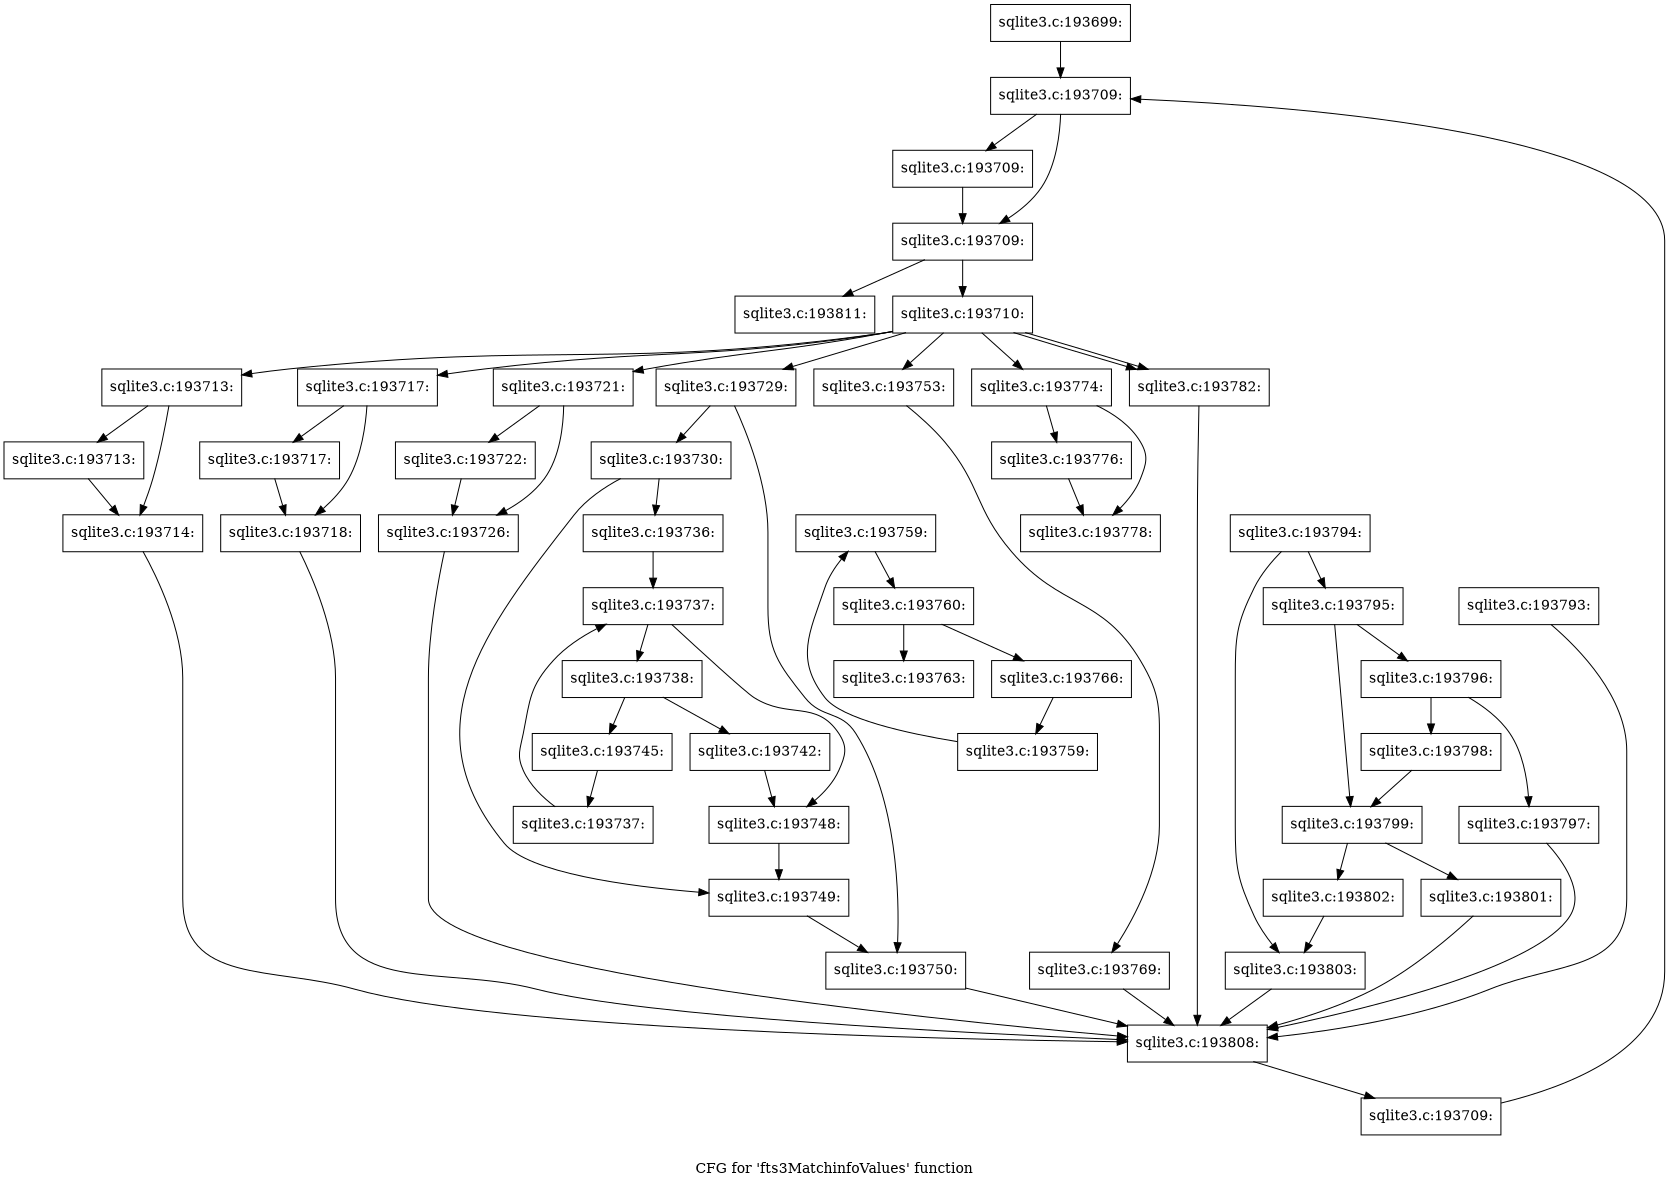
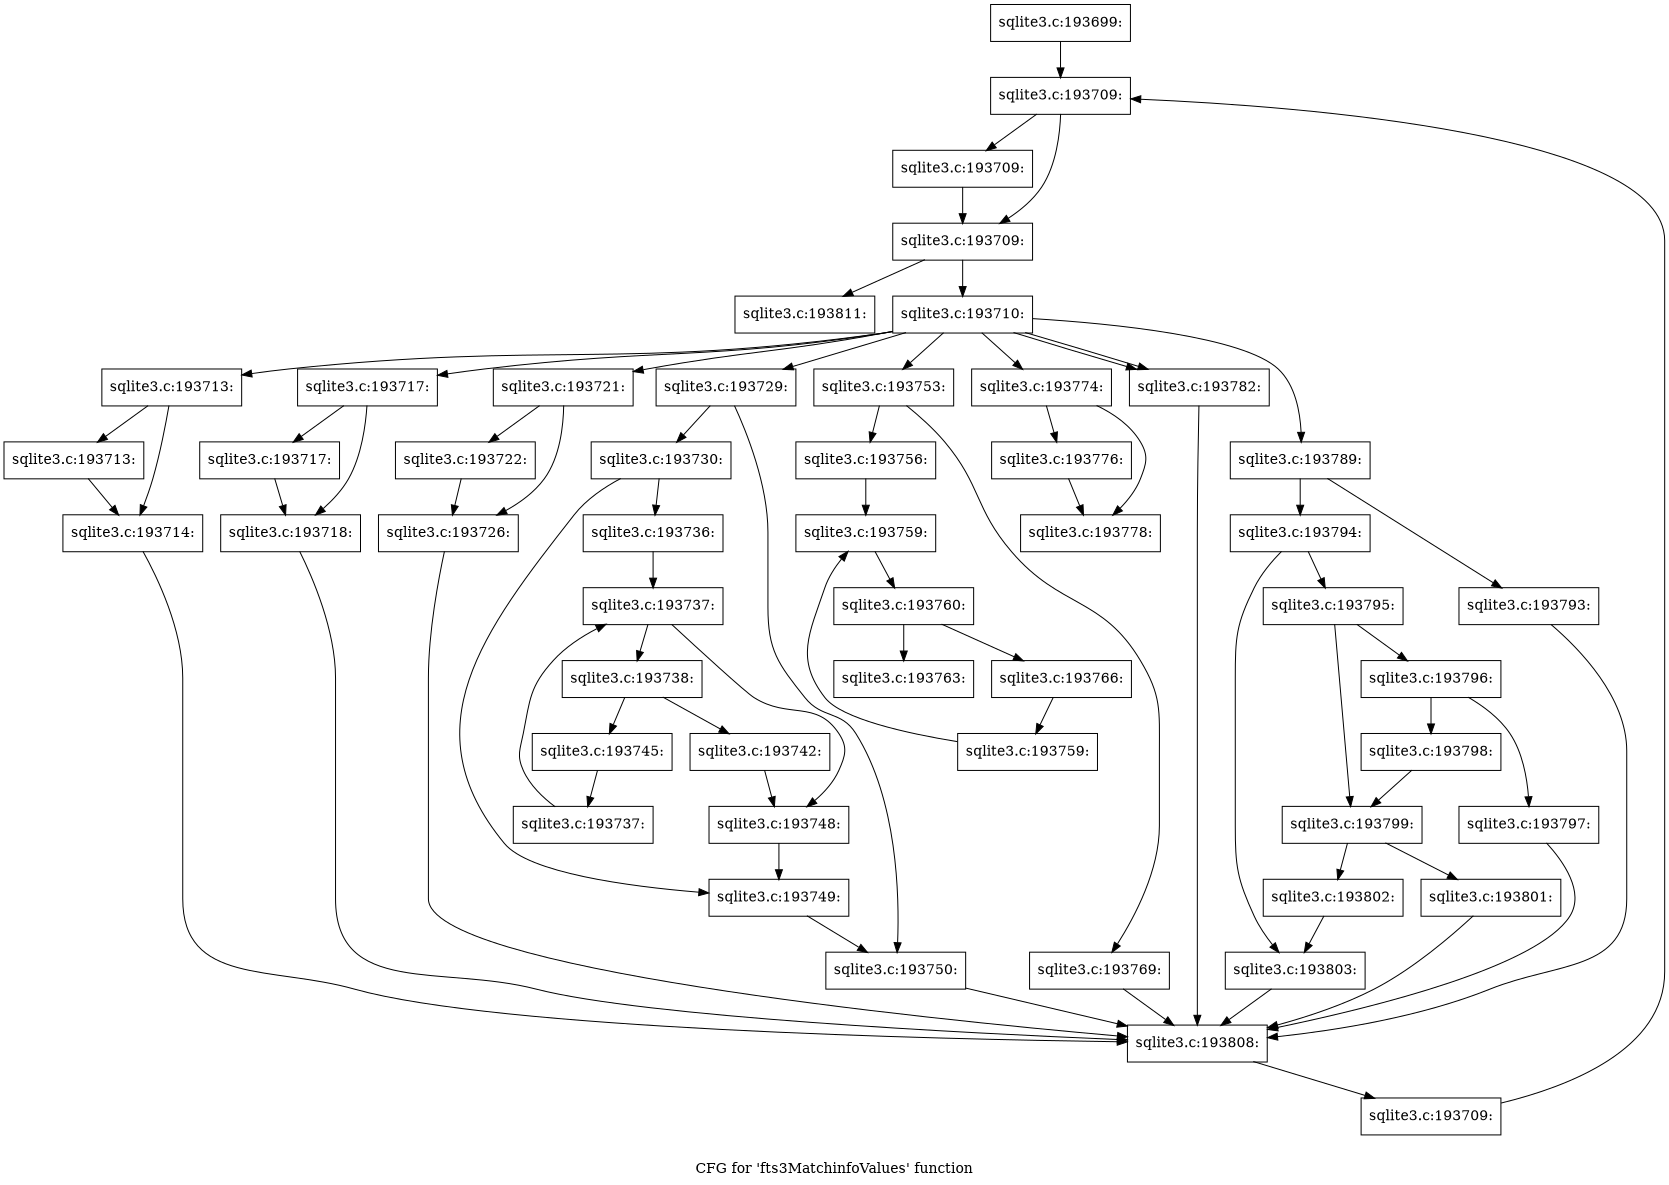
node "sqlite3.c:193756:": added
node "sqlite3.c:193789:": added
